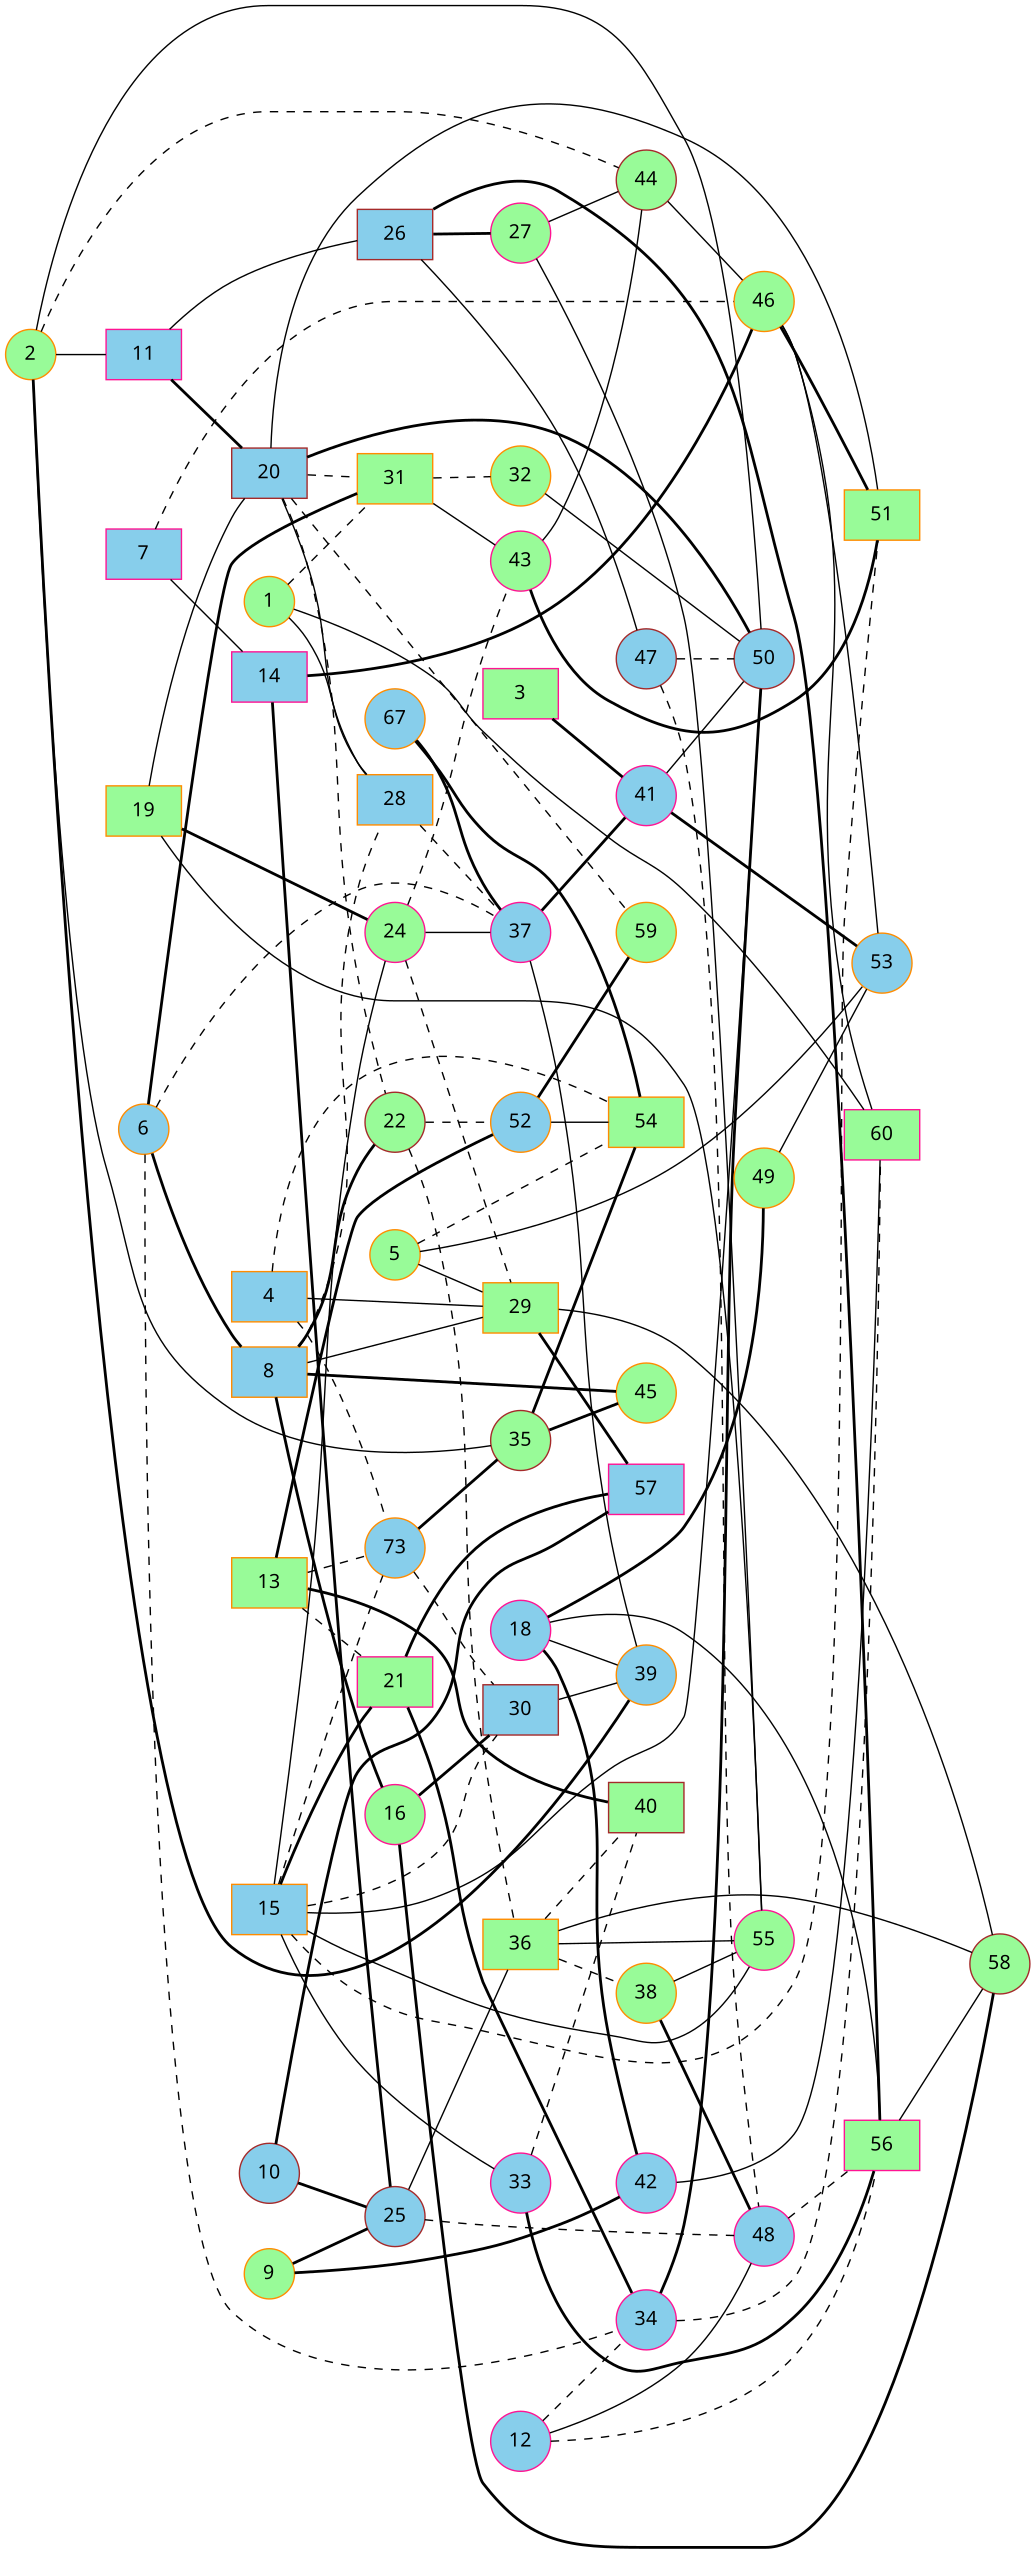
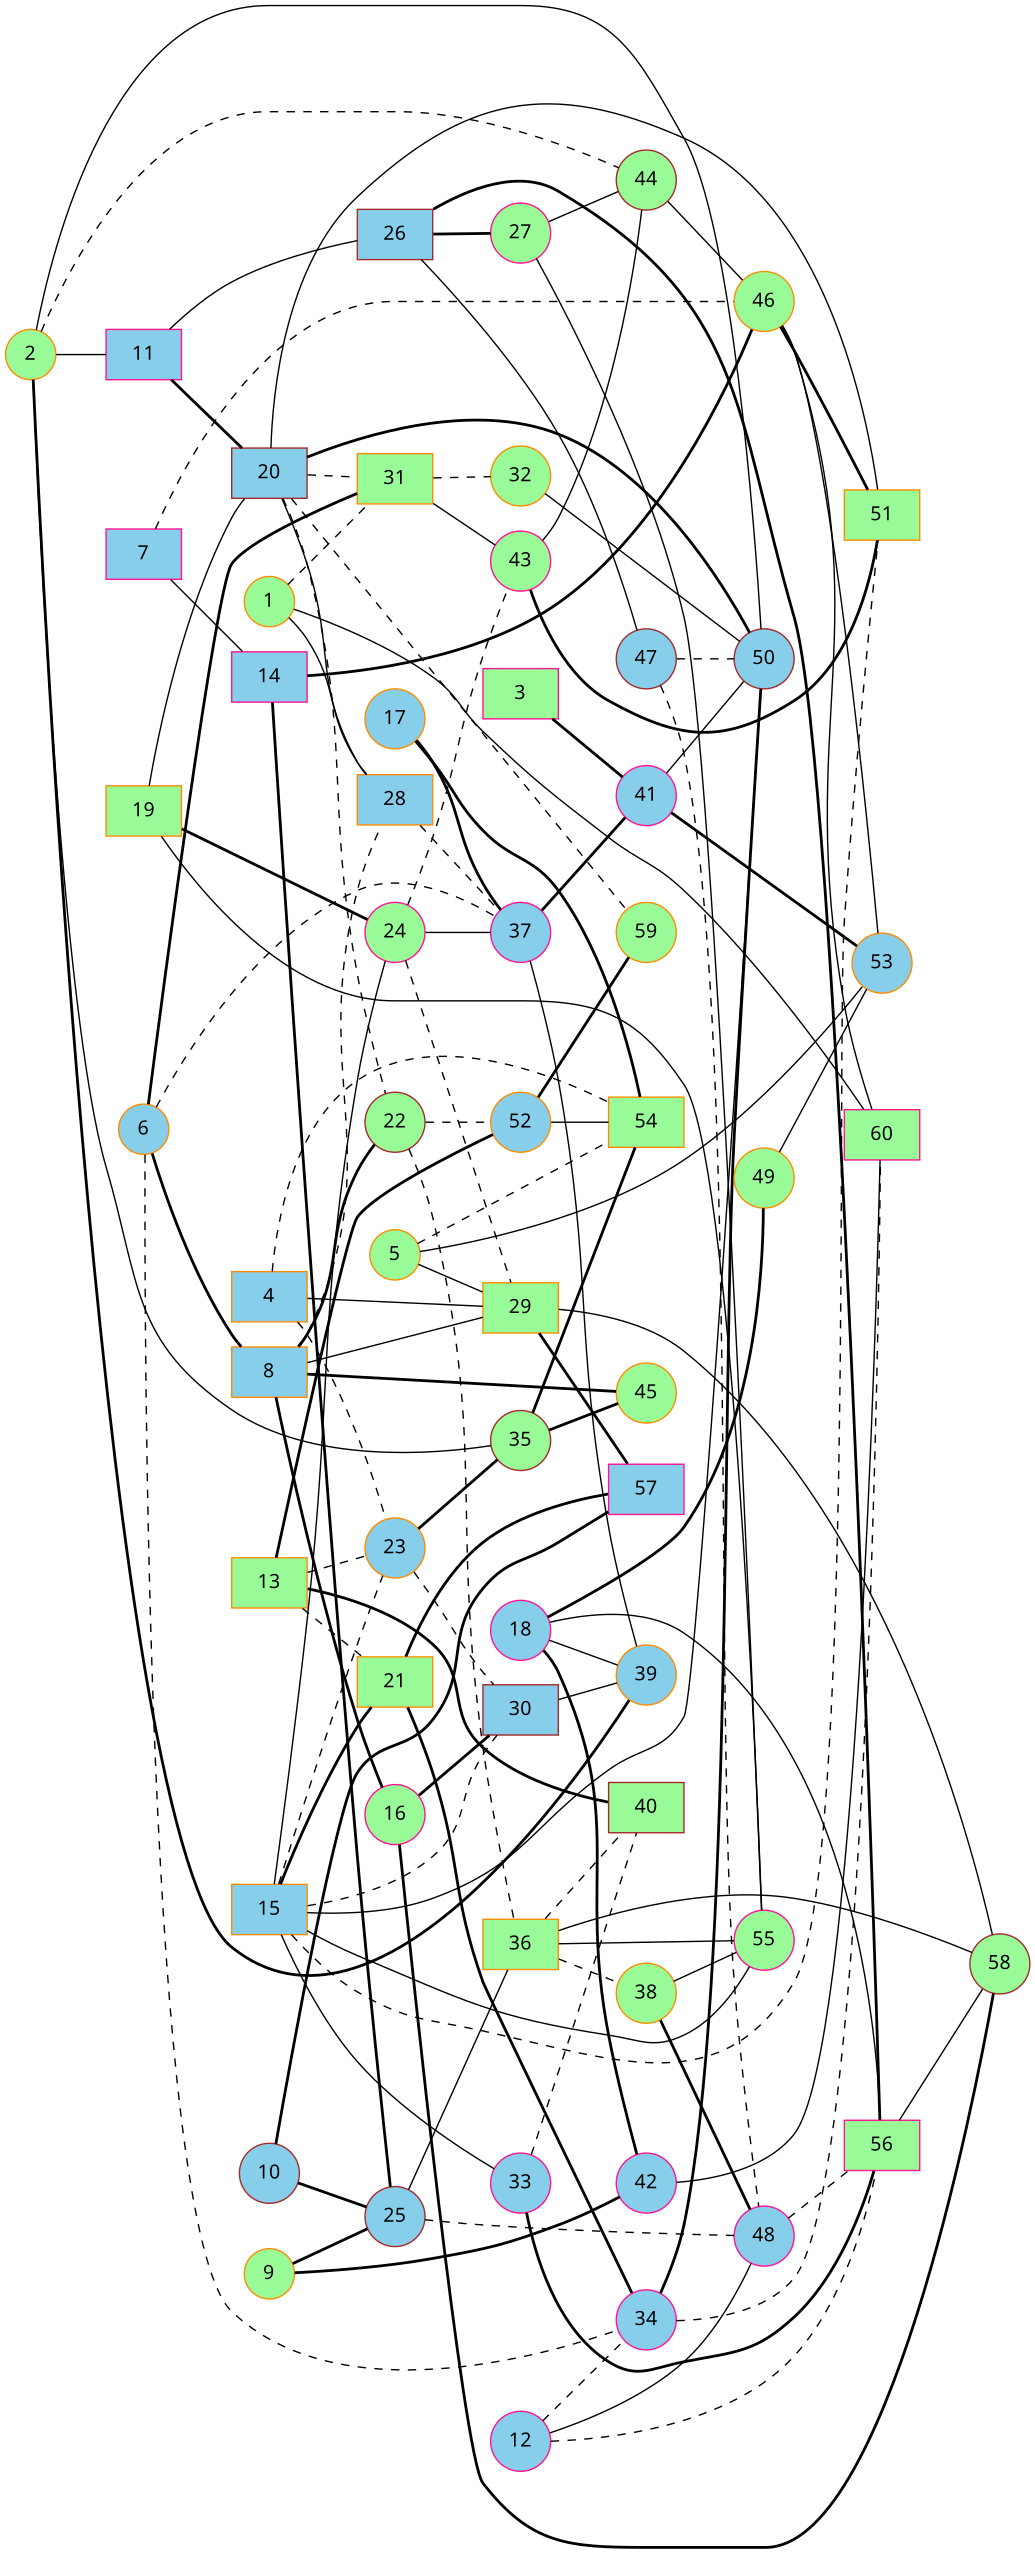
node "67": label "67" -> "17"
node "73": label "73" -> "23"
node "21": color deeppink -> darkorange
